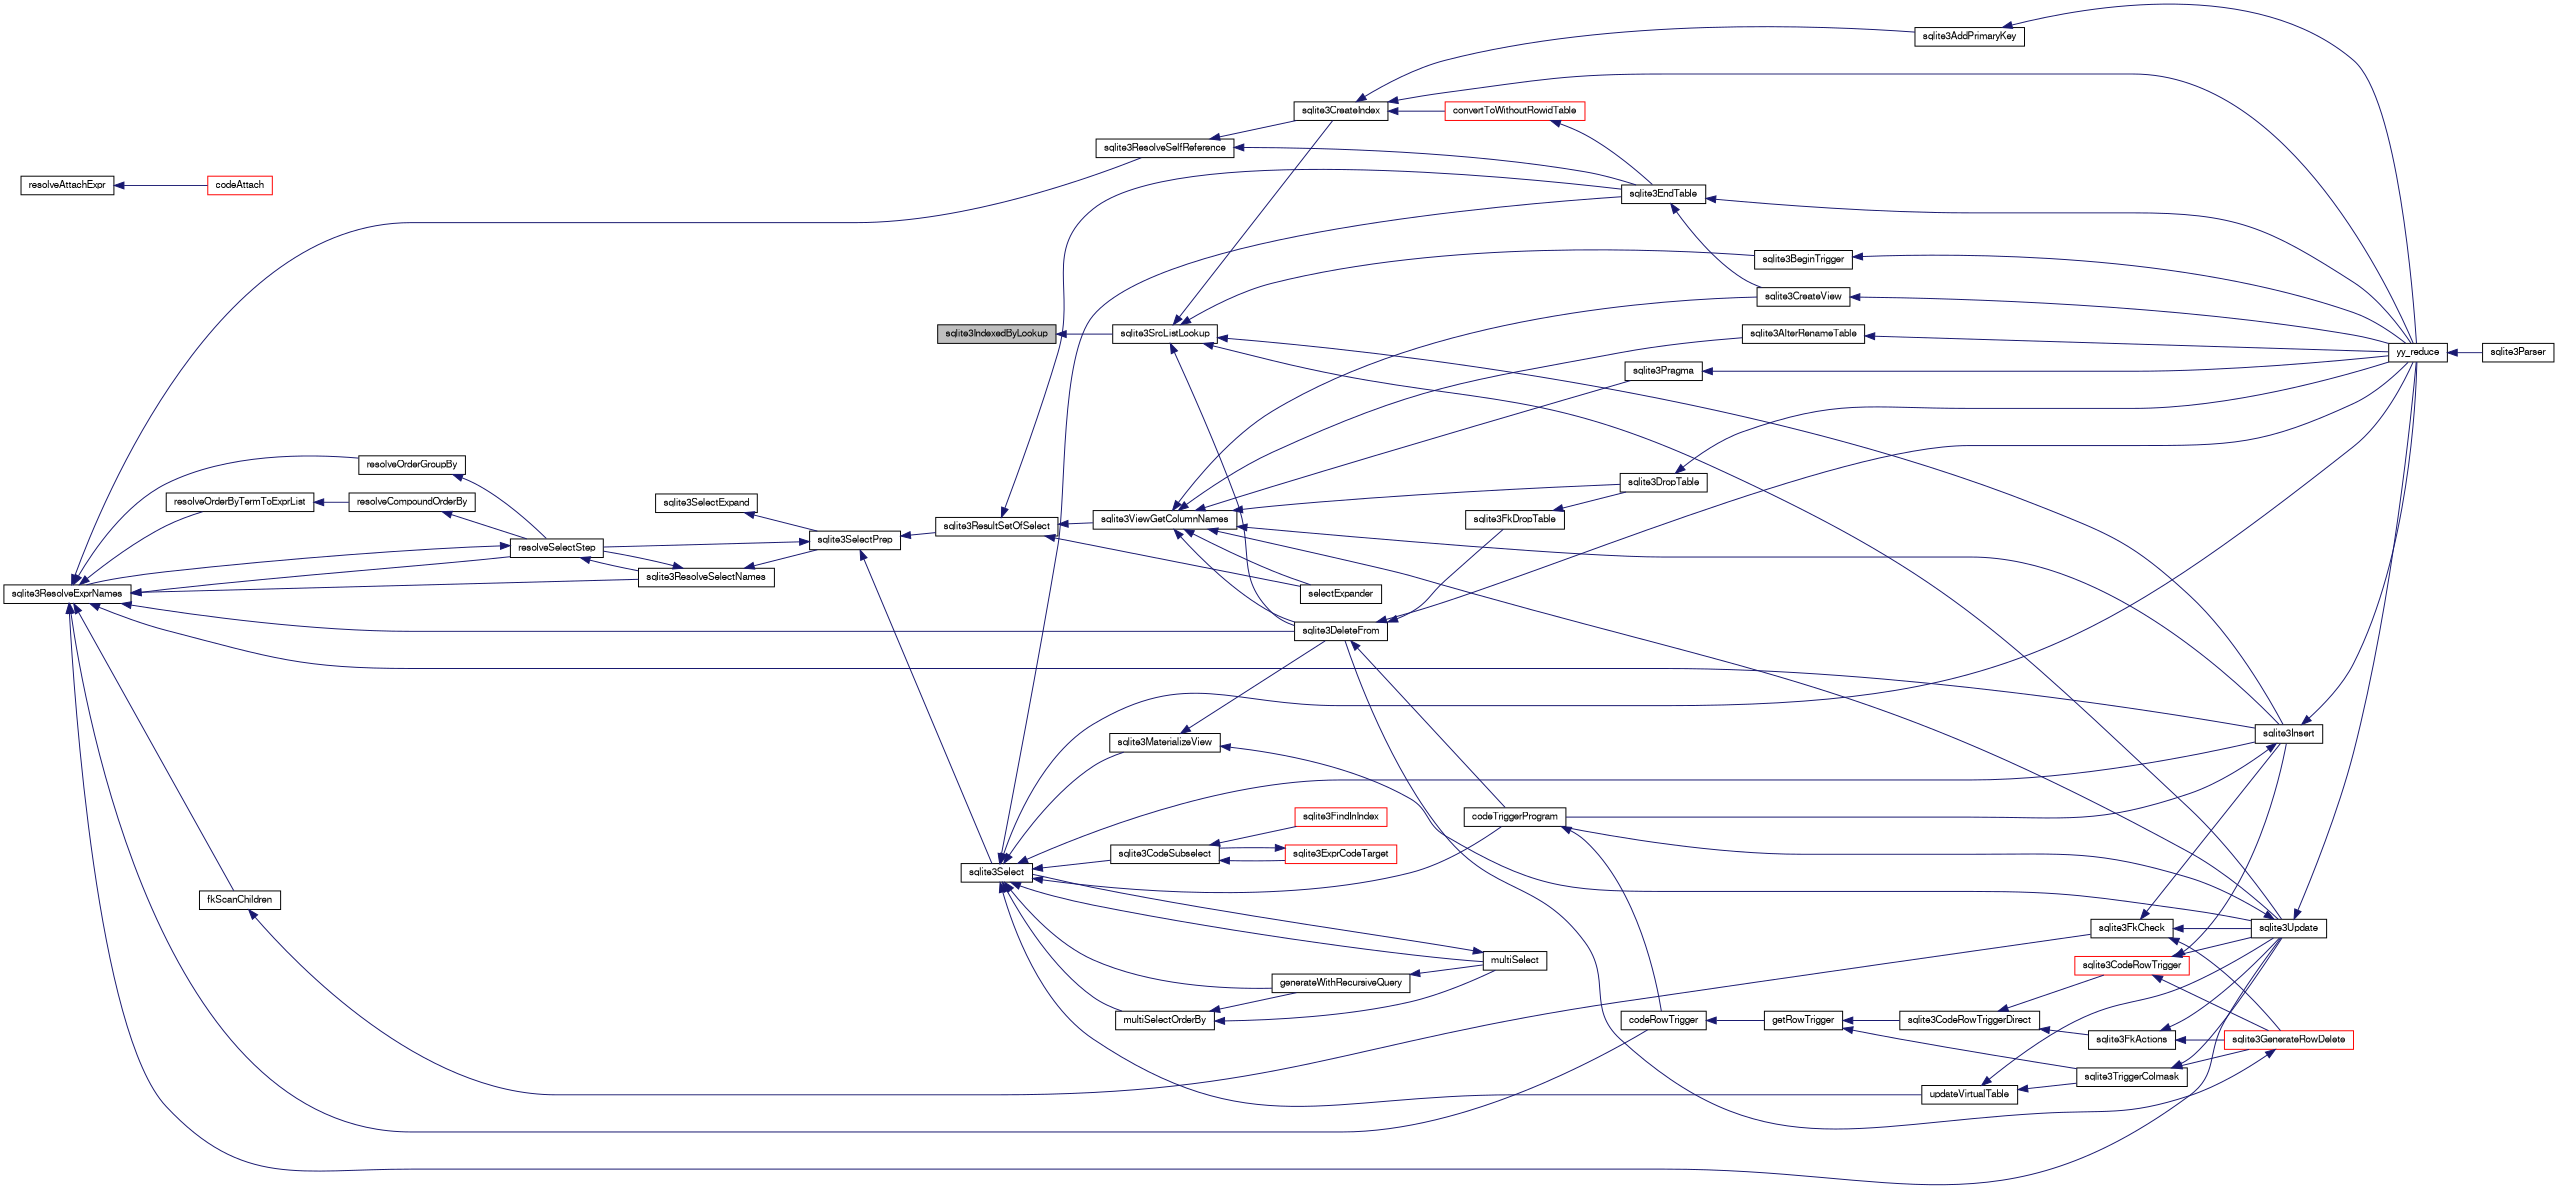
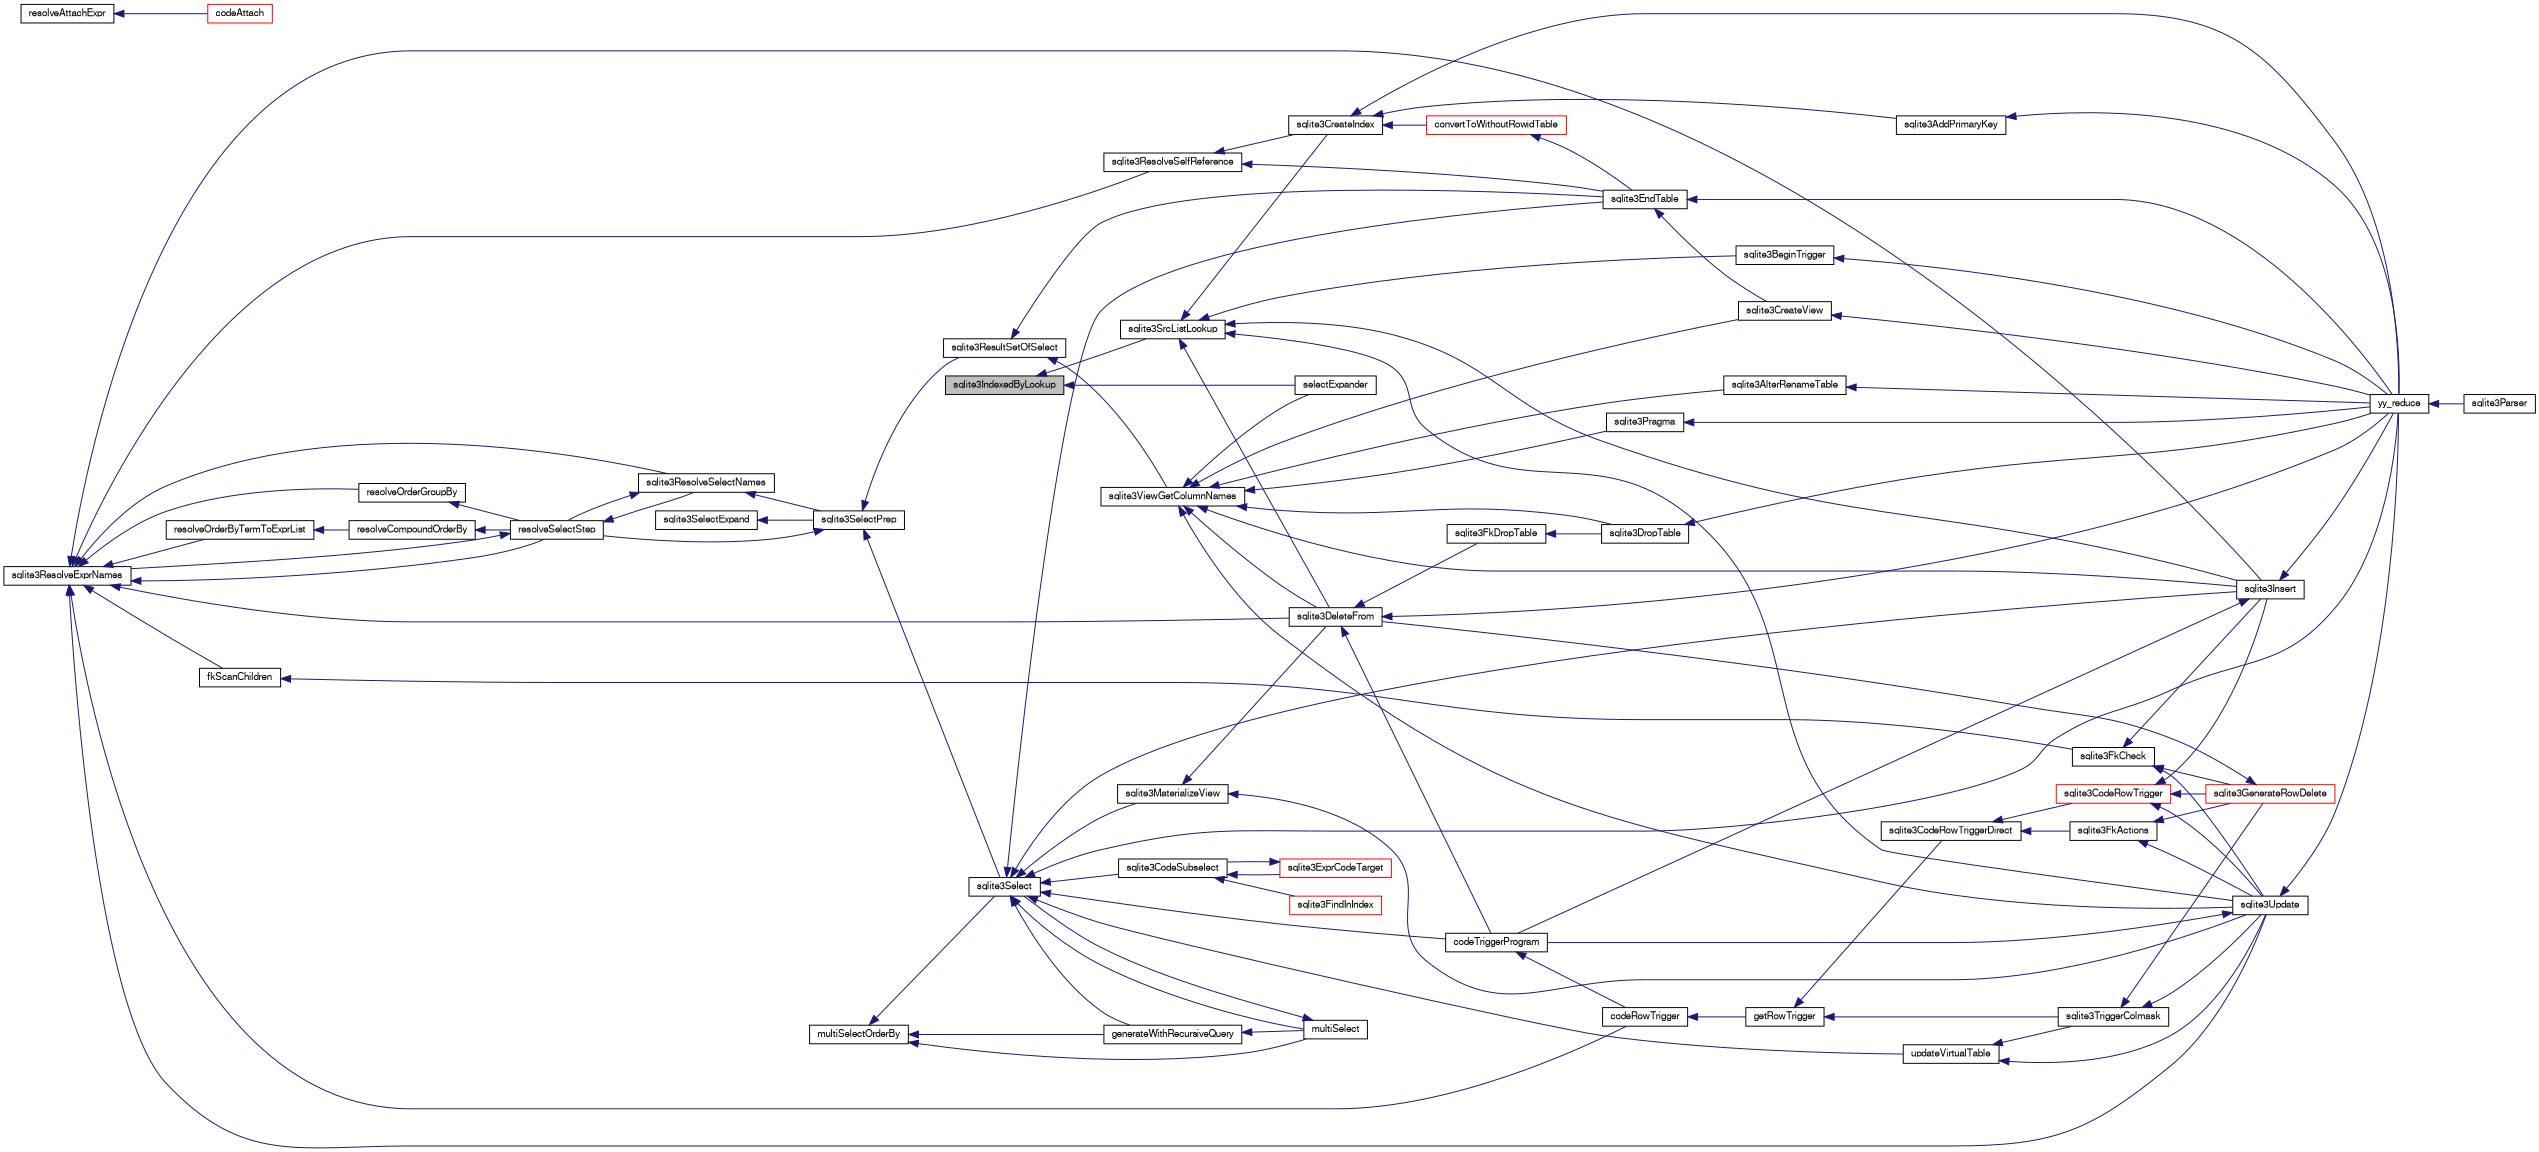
edge "selectExpander" -> "sqlite3ResultSetOfSelect": now "selectExpander" -> "sqlite3IndexedByLookup"
edge "multiSelectOrderBy" -> "sqlite3Select": reversed
